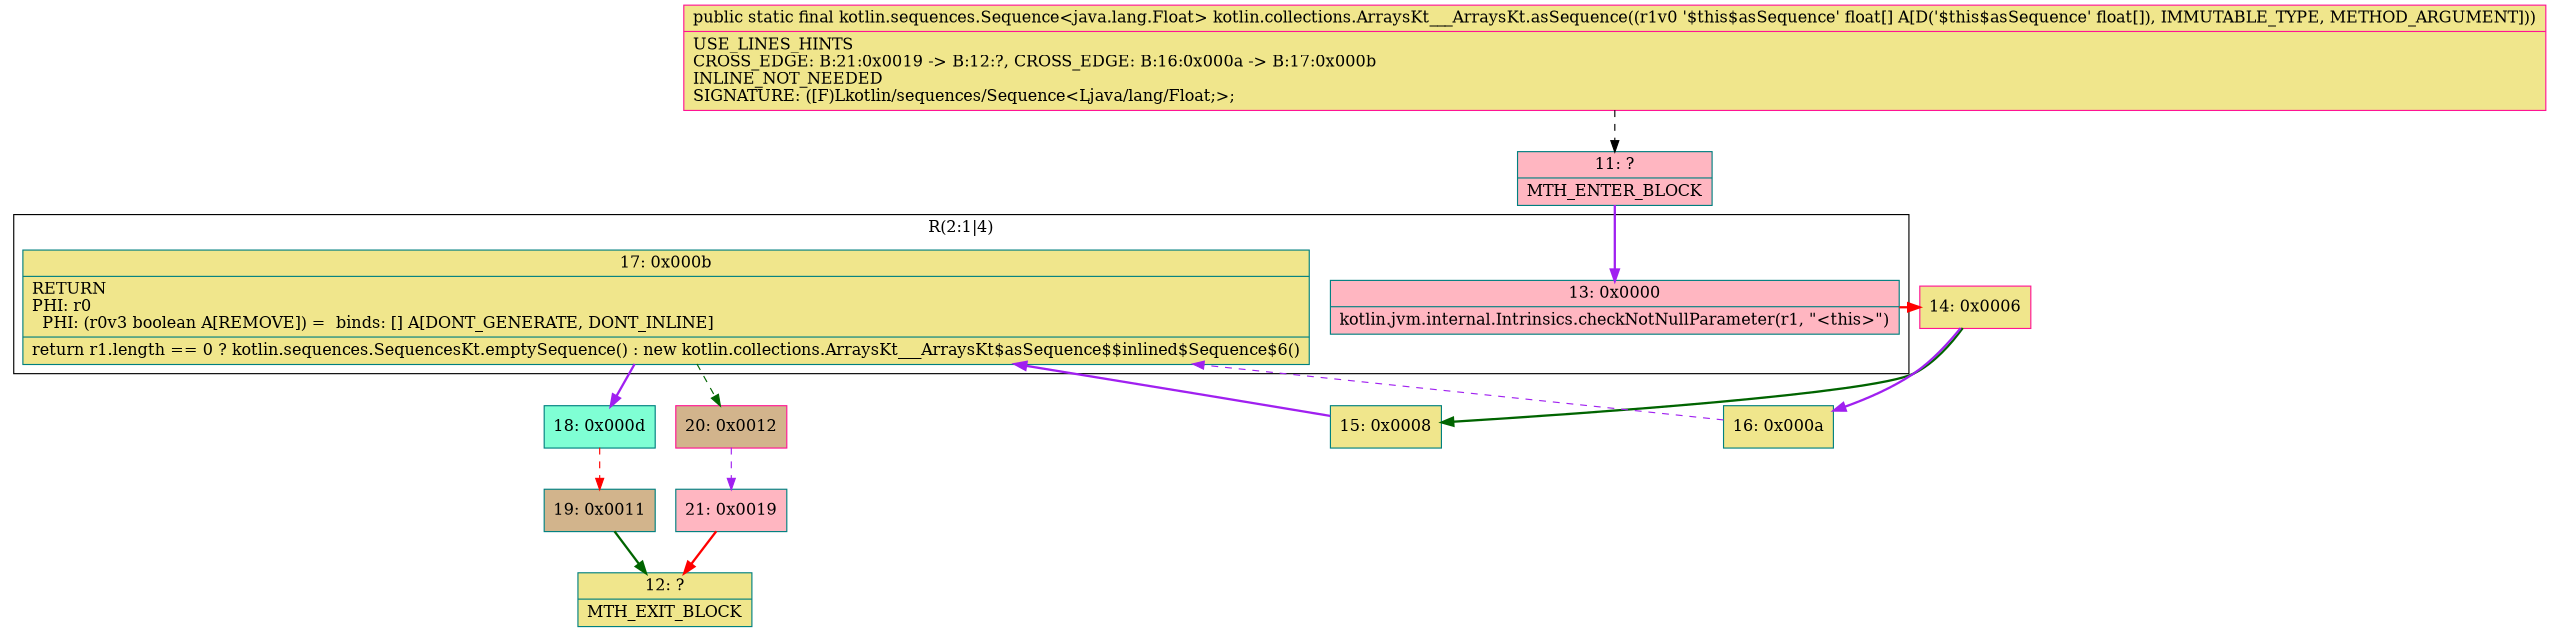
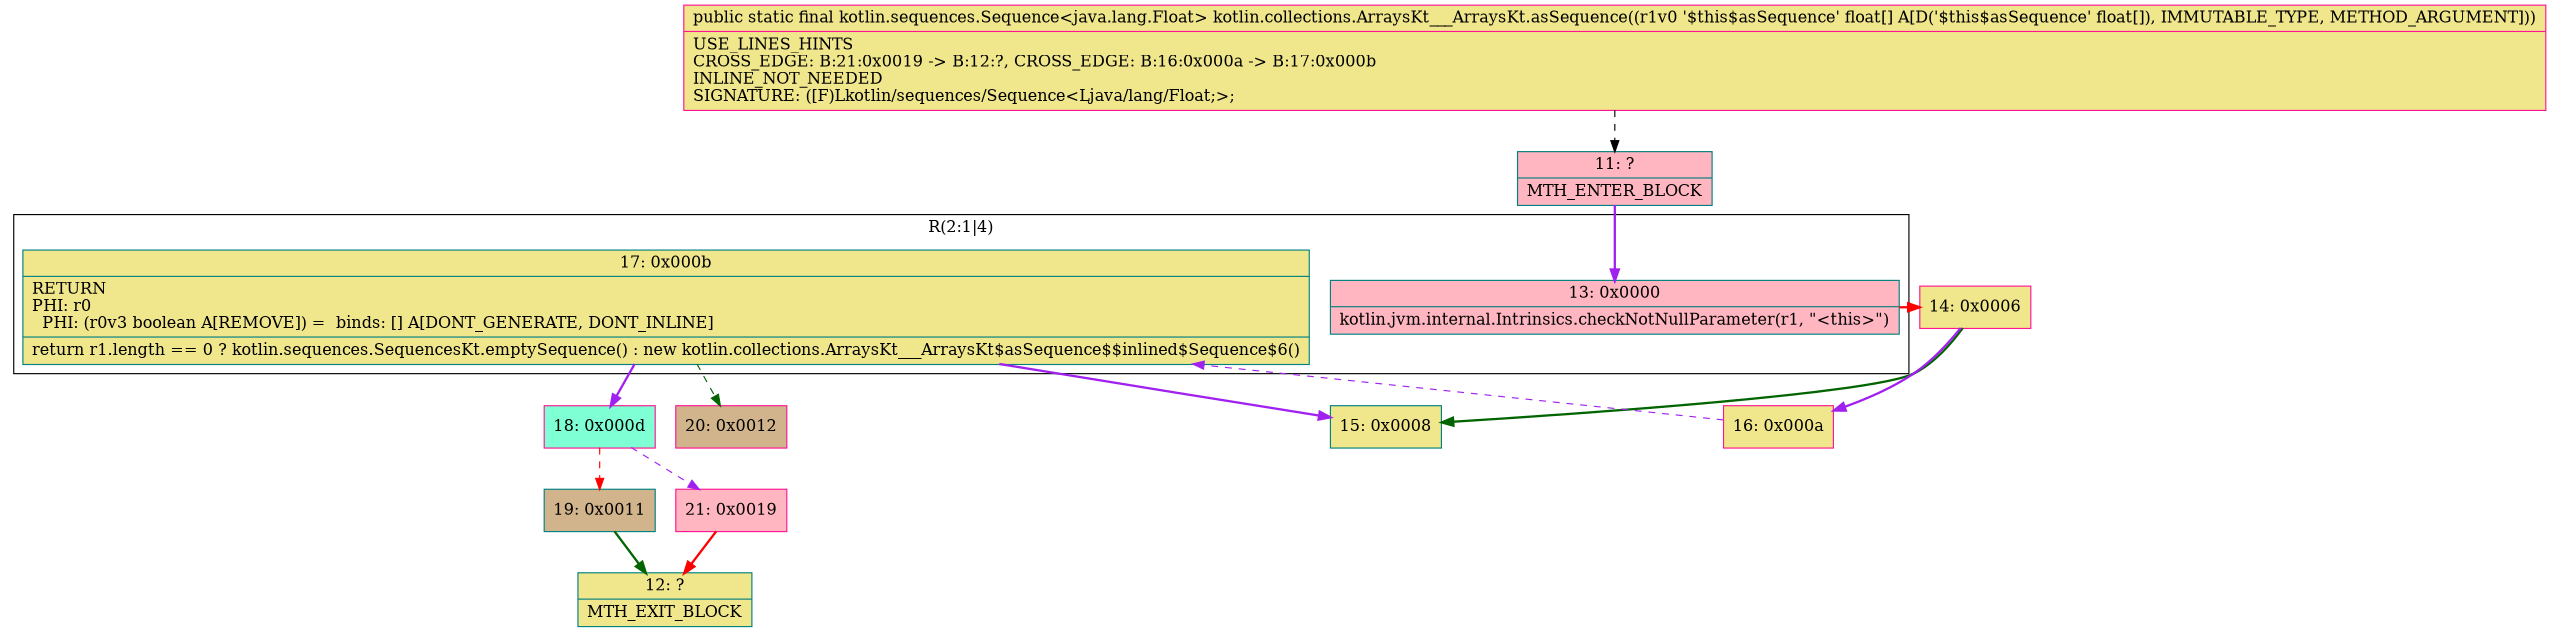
edge "15: 0x0008" -> "17: 0x000b": reversed
node "18: 0x000d": color teal -> deeppink
node "16: 0x000a": color teal -> deeppink
edge "20: 0x0012" -> "21: 0x0019": now "18: 0x000d" -> "21: 0x0019"
node "21: 0x0019": color teal -> deeppink
